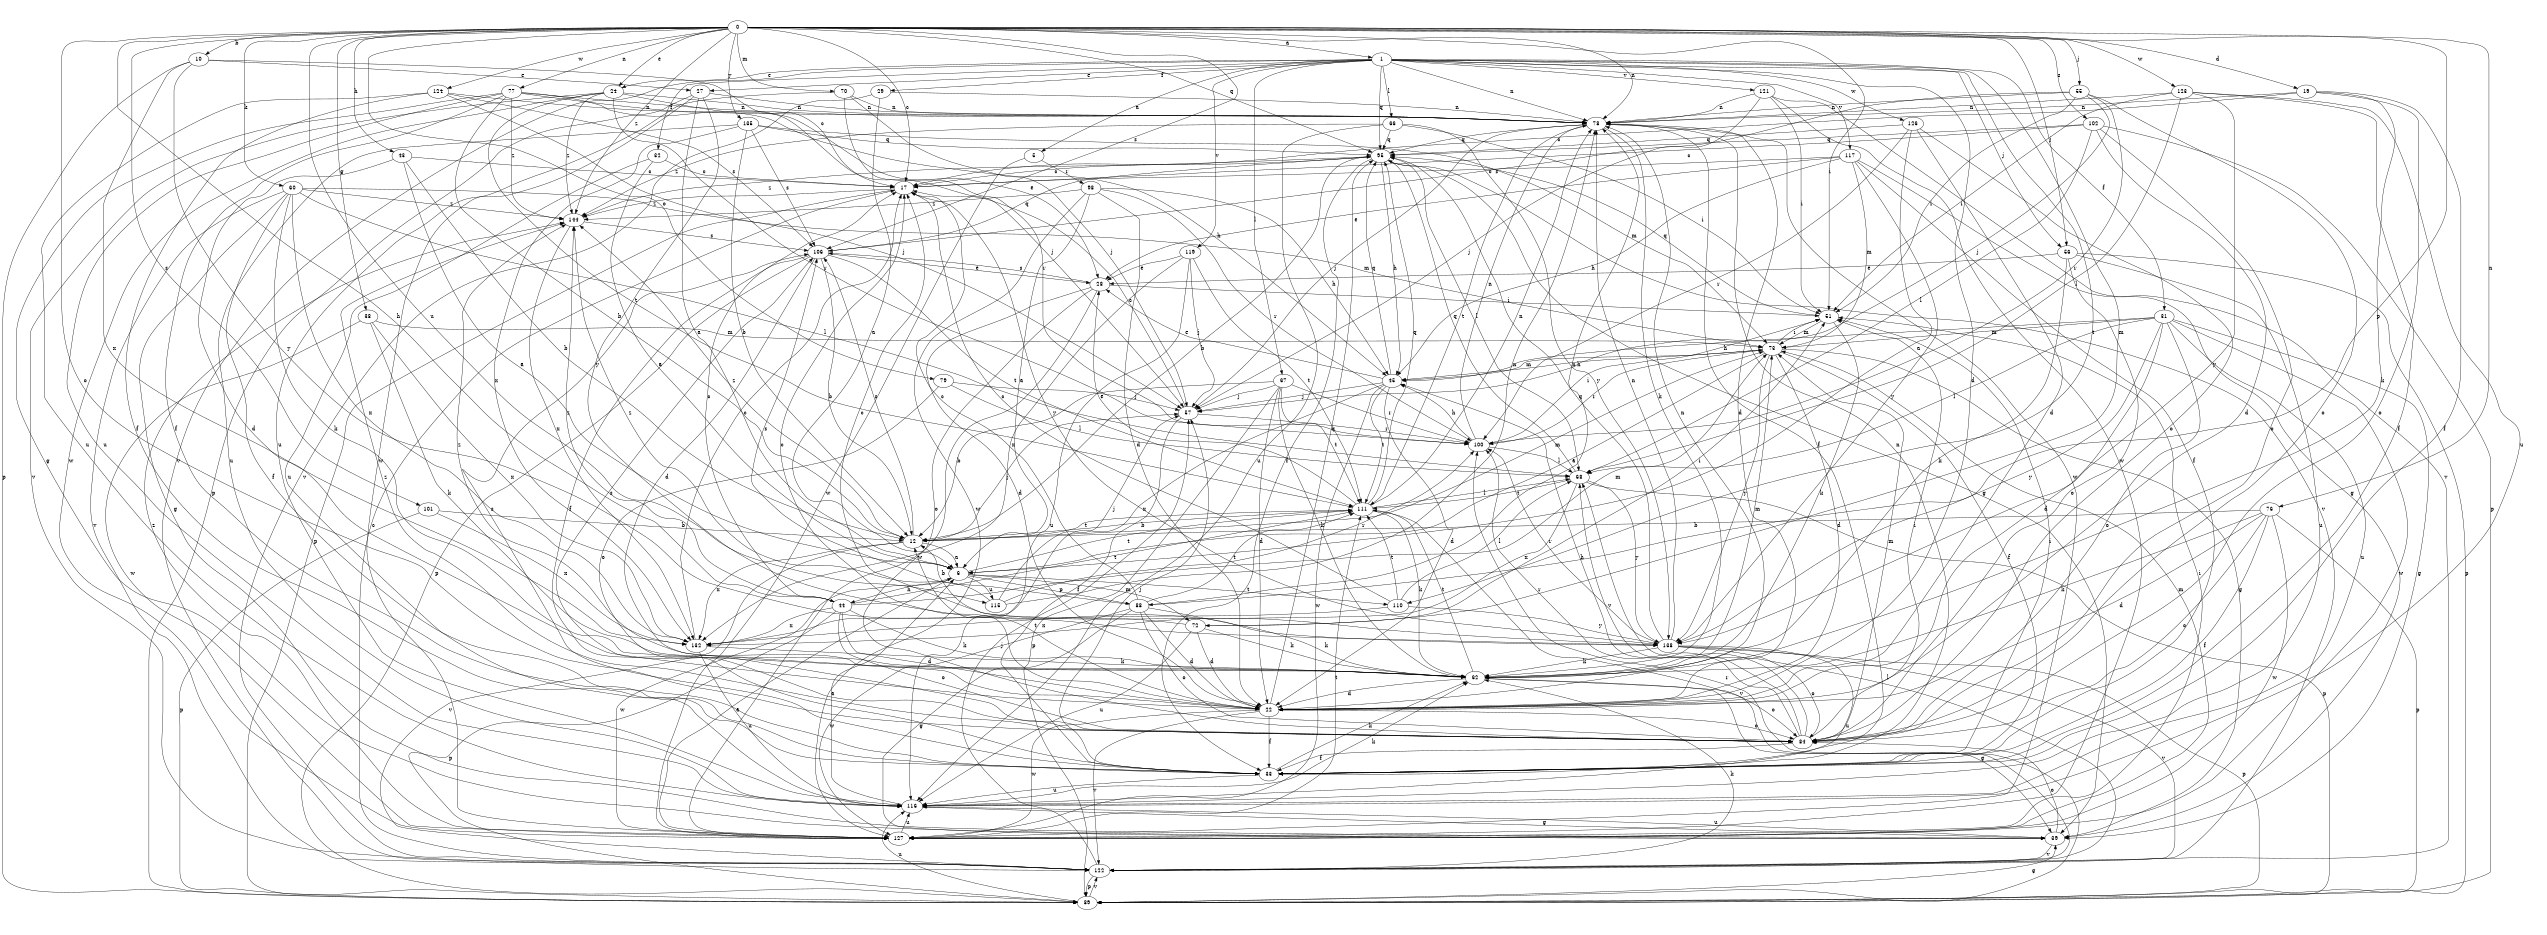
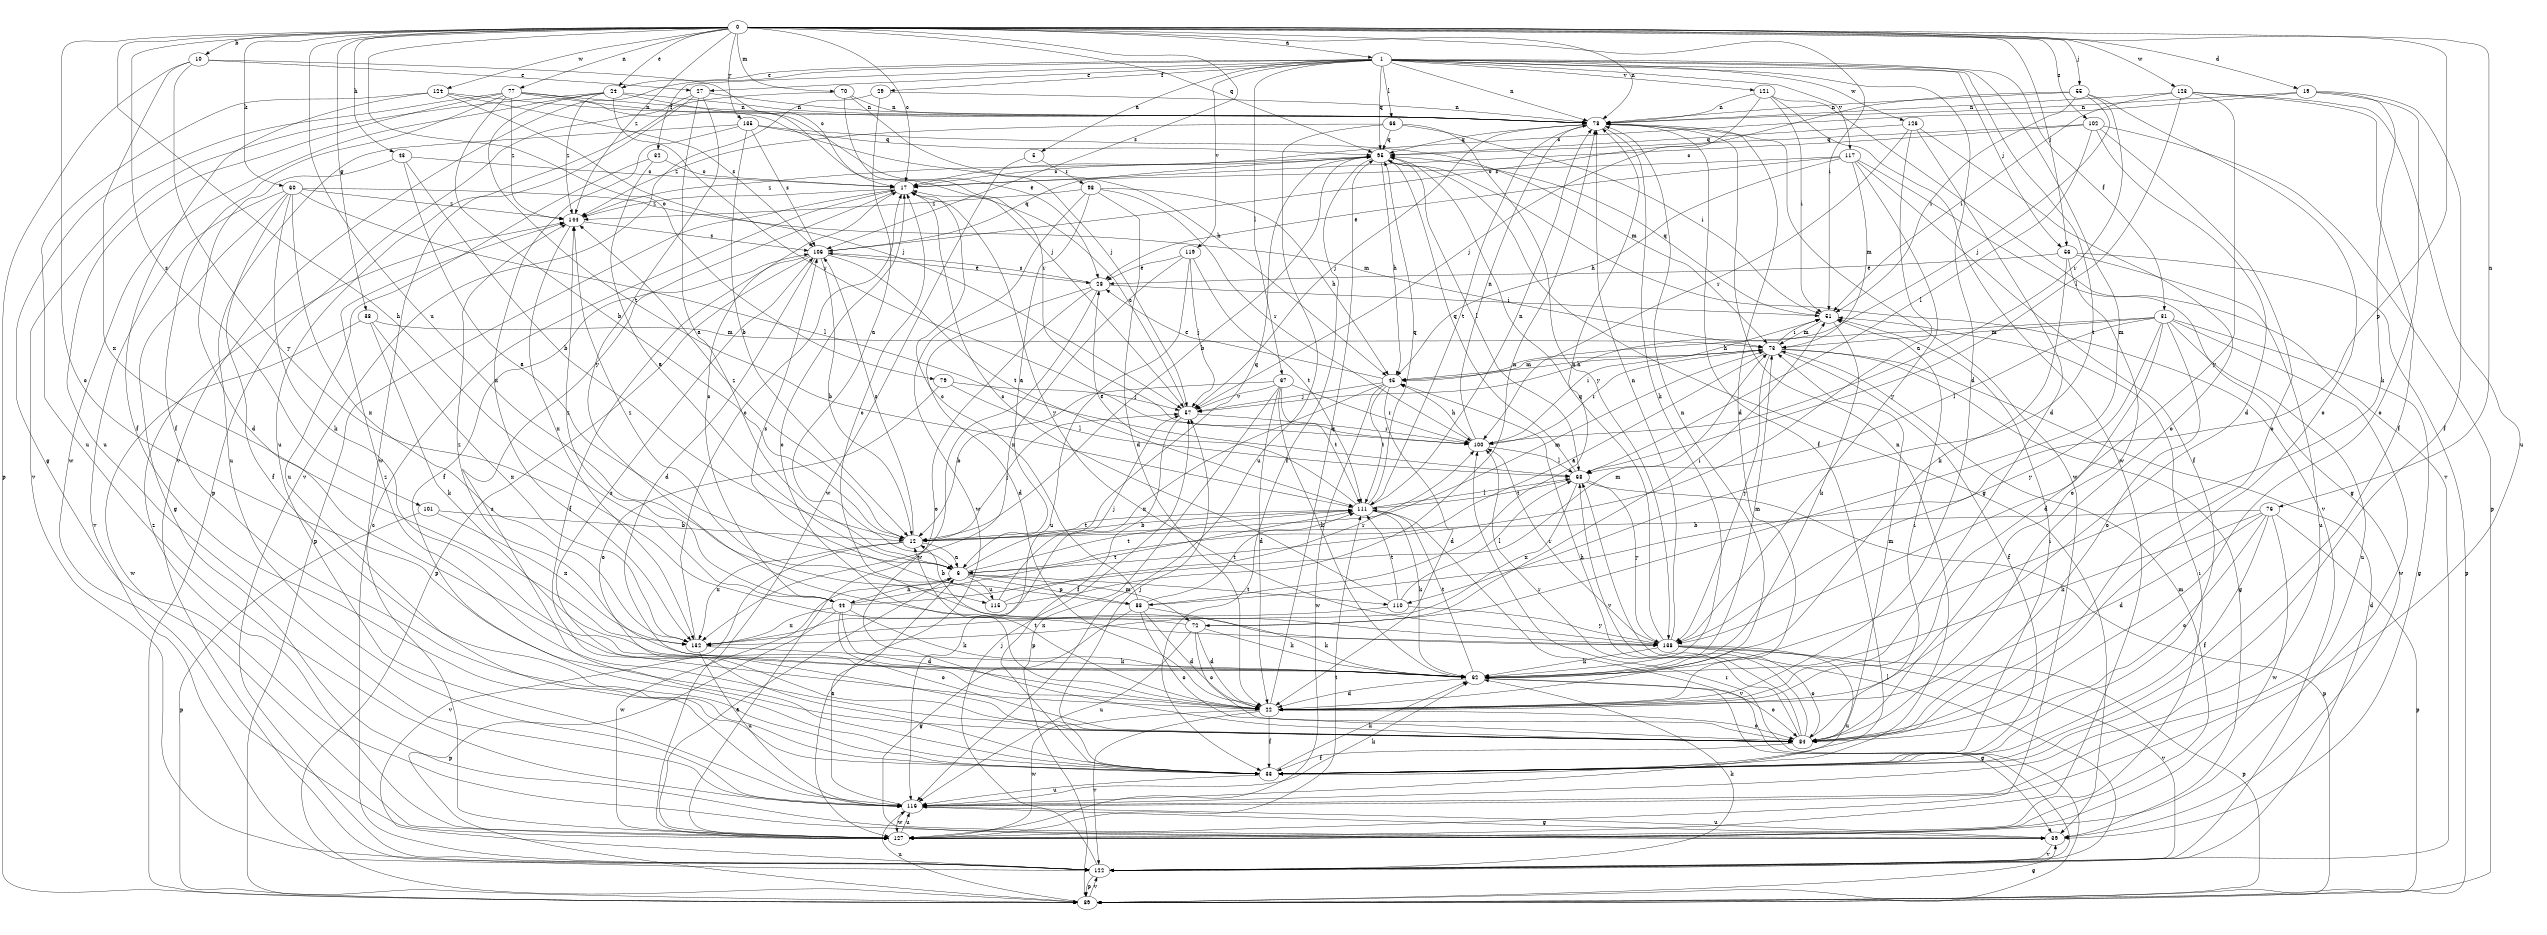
edge "45" -> "95": now "6" -> "95"
edge "67" -> "57": label "j" -> "v"
edge "17" -> "33": added, label "f"
edge "88" -> "127": now "116" -> "127"
edge "73" -> "22": now "73" -> "122"
edge "39" -> "84": now "72" -> "84"
